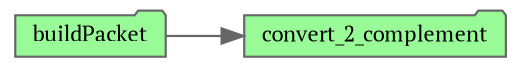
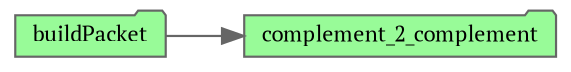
node "convert_2_complement": label "convert_2_complement" -> "complement_2_complement"
